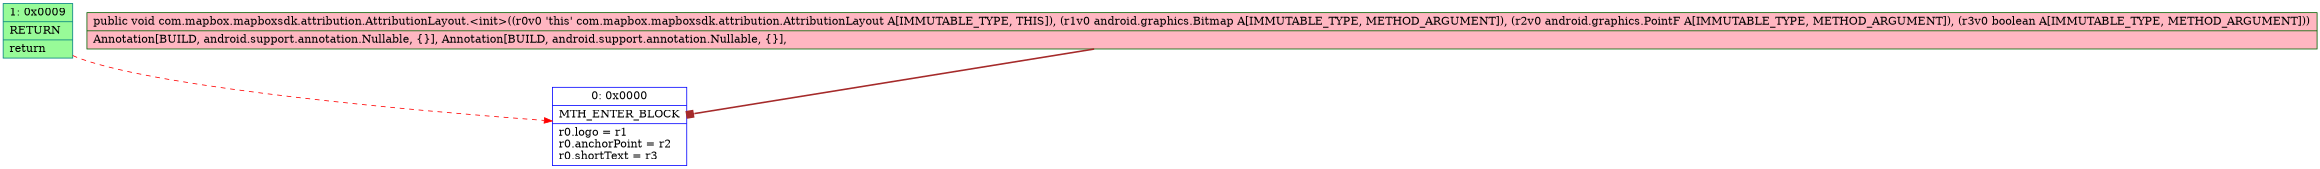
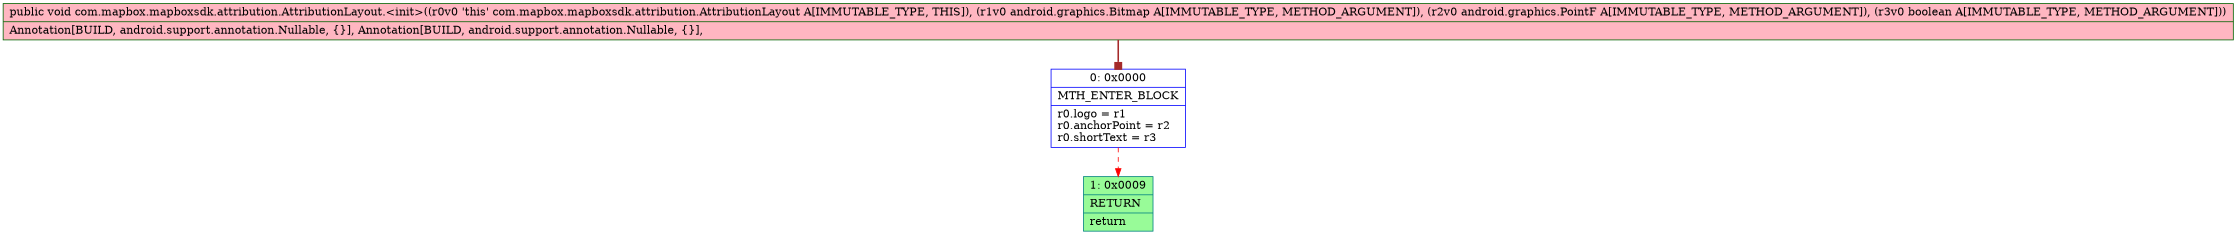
edge "1: 0x0009" -> "0: 0x0000": reversed
